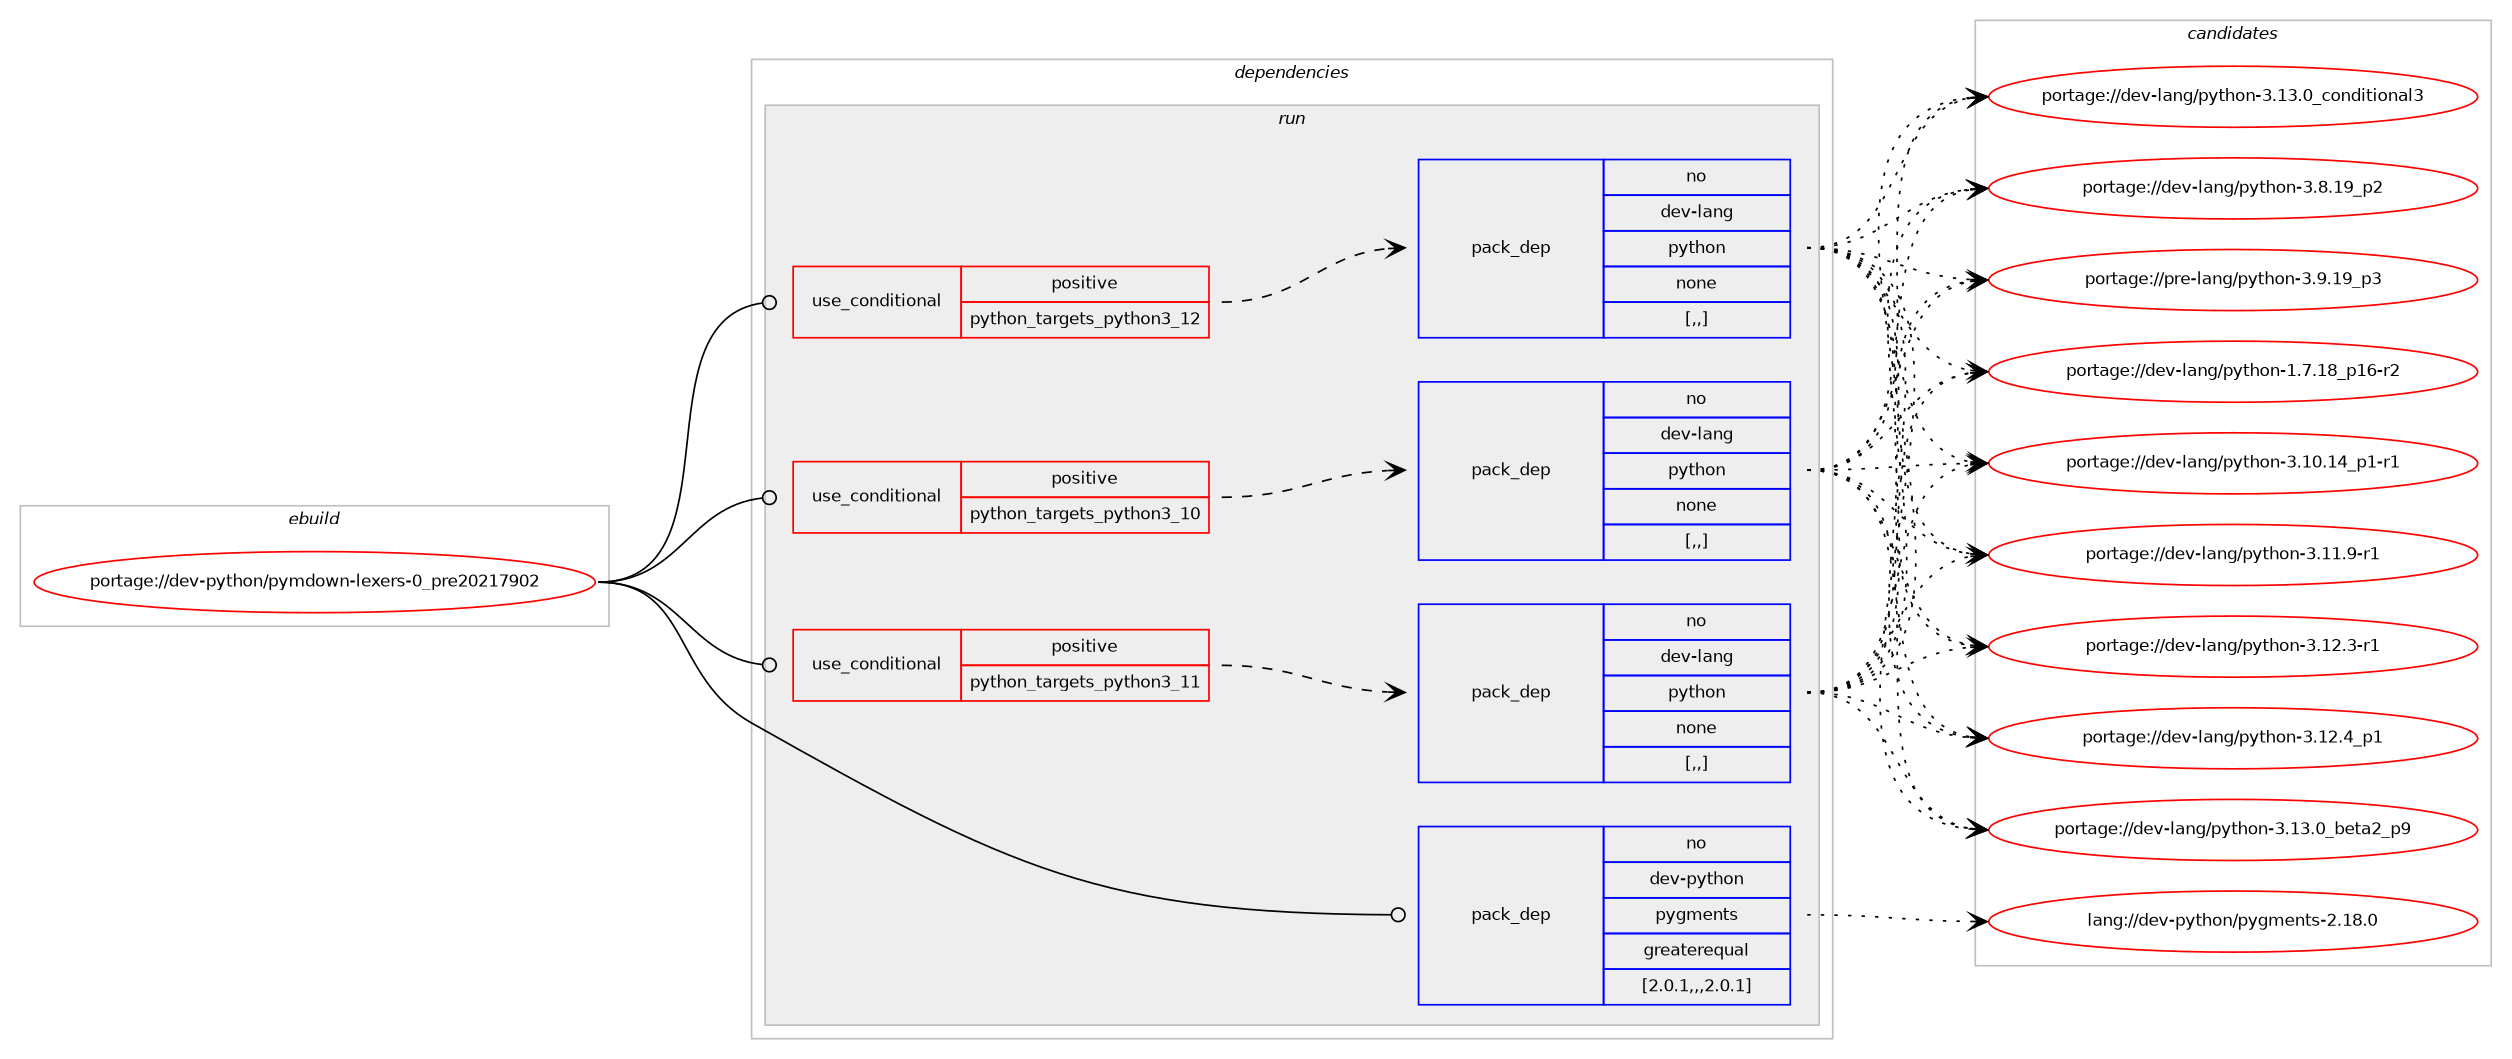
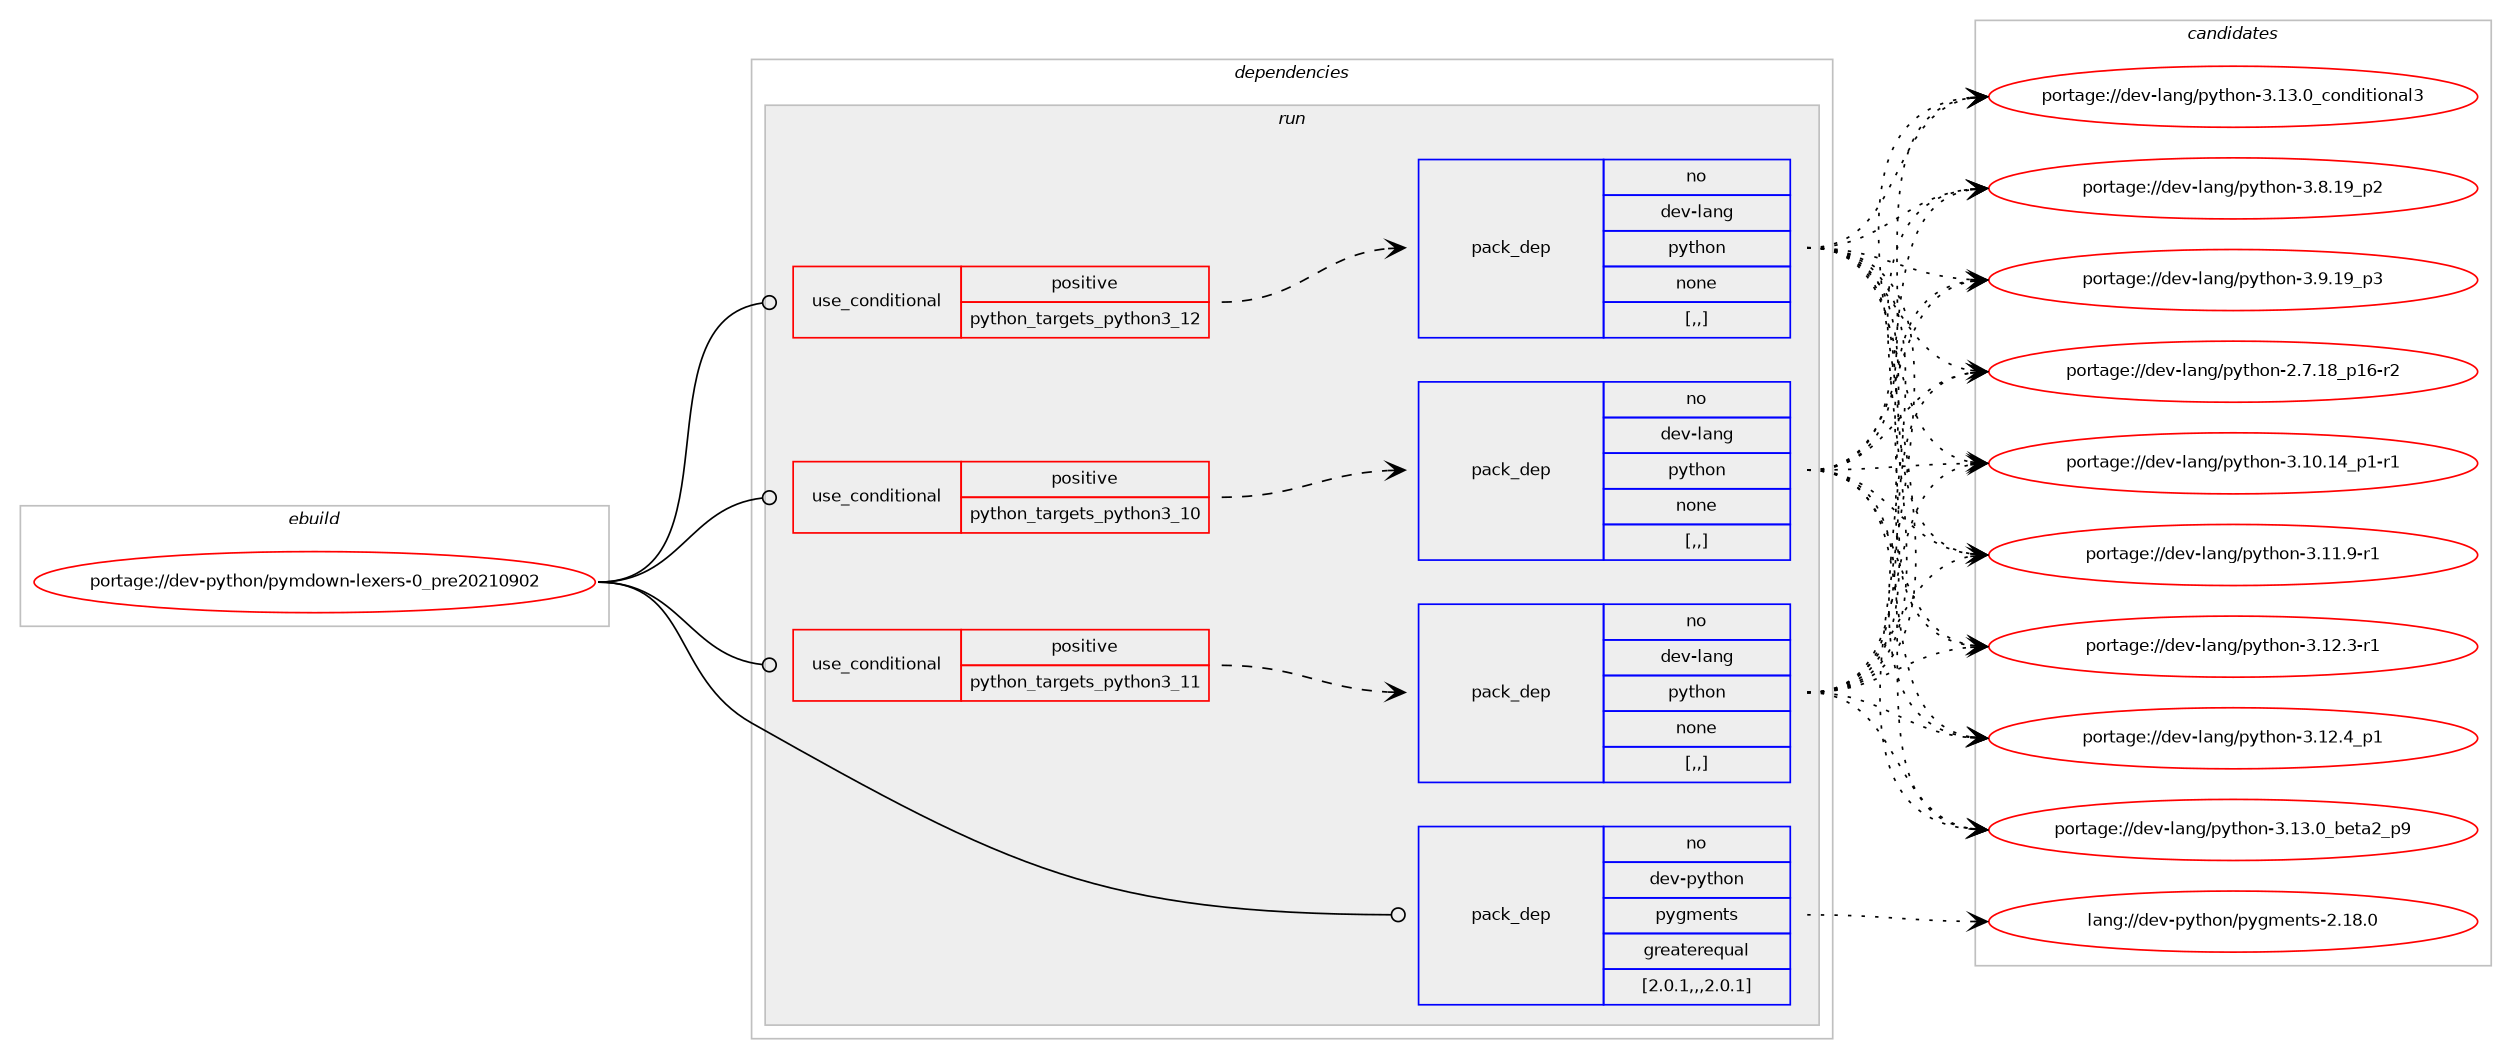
node "portage://pre-lang/python-3.9.19_p3": label "portage://pre-lang/python-3.9.19_p3" -> "portage://dev-lang/python-3.9.19_p3"
node "portage://dev-lang/python-1.7.18_p16-r2": label "portage://dev-lang/python-1.7.18_p16-r2" -> "portage://dev-lang/python-2.7.18_p16-r2"
node "portage://dev-python/pymdown-lexers-0_pre20217902": label "portage://dev-python/pymdown-lexers-0_pre20217902" -> "portage://dev-python/pymdown-lexers-0_pre20210902"
